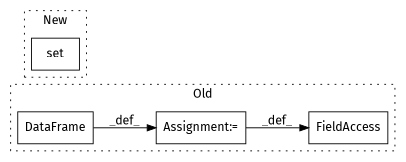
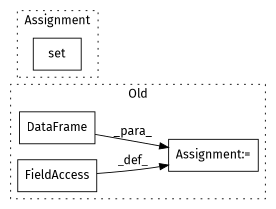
cluster "New": label "New" -> "Assignment"
edge "DataFrame" -> "Assignment:=": label "_def_" -> "_para_"
edge "Assignment:=" -> "FieldAccess": reversed
